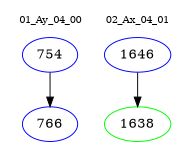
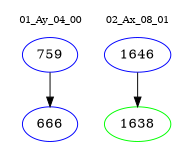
cluster "02_Ax_04_01": label "02_Ax_04_01" -> "02_Ax_08_01"
node "754": label "754" -> "759"
node "766": label "766" -> "666"
